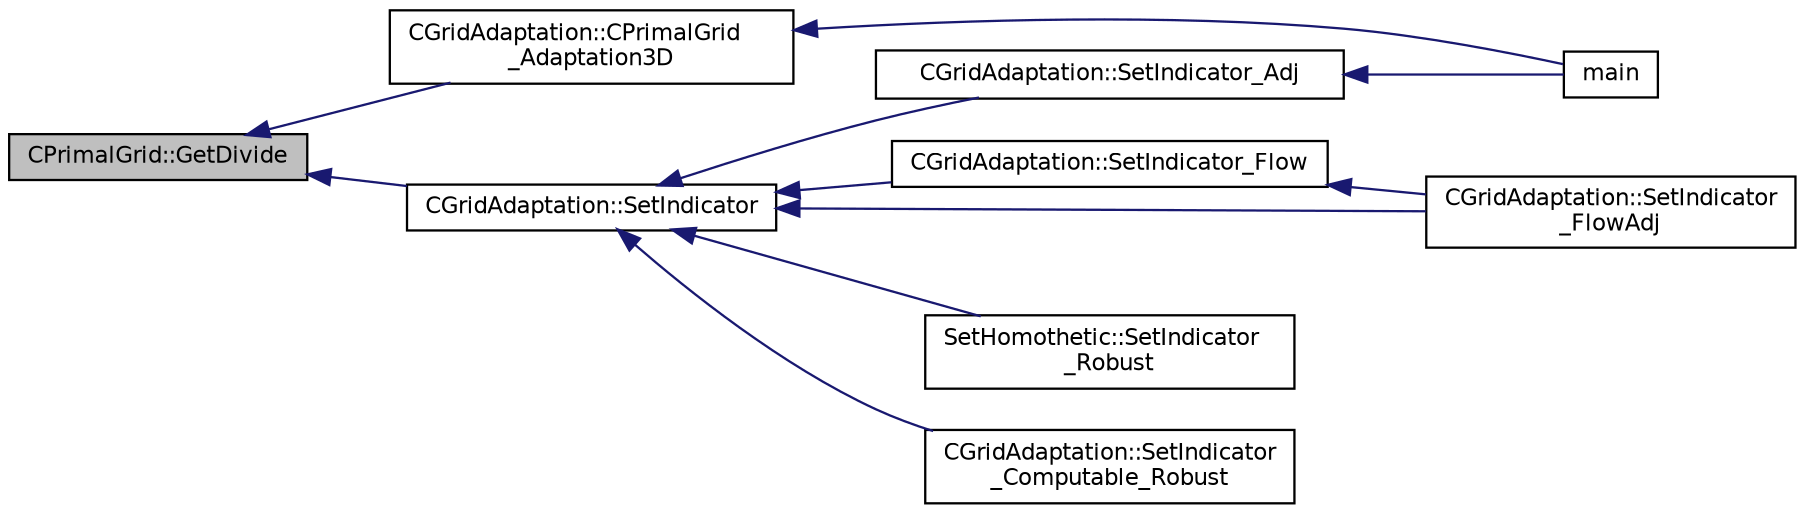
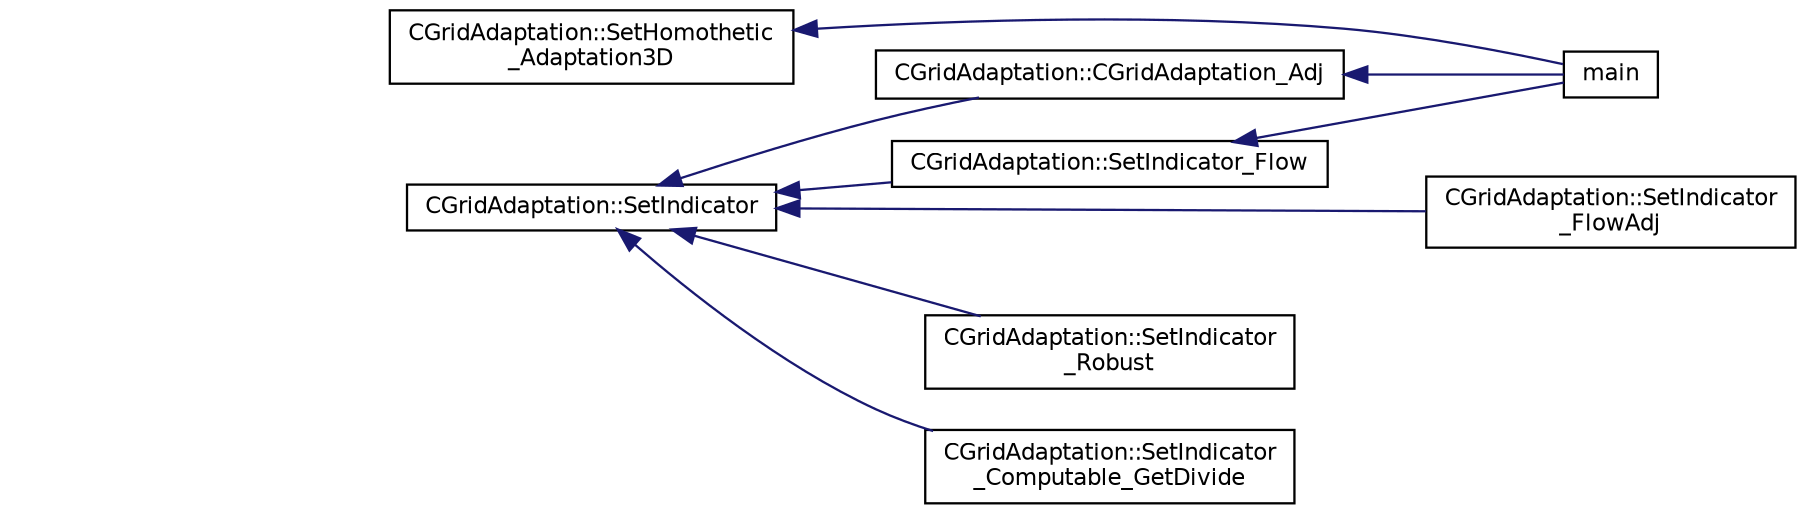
node "CGridAdaptation::CPrimalGrid _Adaptation3D": label "CGridAdaptation::CPrimalGrid _Adaptation3D" -> "CGridAdaptation::SetHomothetic _Adaptation3D"
node "CGridAdaptation::SetIndicator_Adj": label "CGridAdaptation::SetIndicator_Adj" -> "CGridAdaptation::CGridAdaptation_Adj"
node "CPrimalGrid::GetDivide": removed
edge "CGridAdaptation::SetIndicator _FlowAdj" -> "CGridAdaptation::SetIndicator_Flow": now "main" -> "CGridAdaptation::SetIndicator_Flow"
node "SetHomothetic::SetIndicator _Robust": label "SetHomothetic::SetIndicator _Robust" -> "CGridAdaptation::SetIndicator _Robust"
node "CGridAdaptation::SetIndicator _Computable_Robust": label "CGridAdaptation::SetIndicator _Computable_Robust" -> "CGridAdaptation::SetIndicator _Computable_GetDivide"
